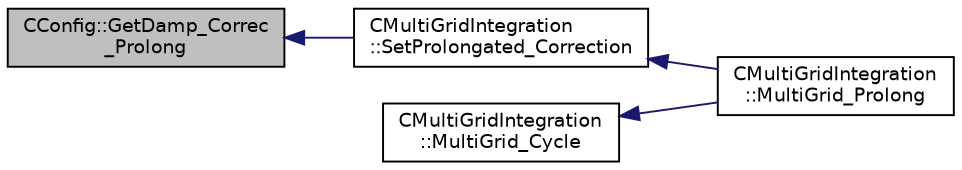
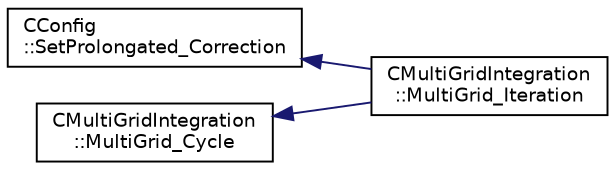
node "CConfig::GetDamp_Correc _Prolong": removed
node "CMultiGridIntegration ::SetProlongated_Correction": label "CMultiGridIntegration ::SetProlongated_Correction" -> "CConfig ::SetProlongated_Correction"
node "CMultiGridIntegration ::MultiGrid_Prolong": label "CMultiGridIntegration ::MultiGrid_Prolong" -> "CMultiGridIntegration ::MultiGrid_Iteration"
